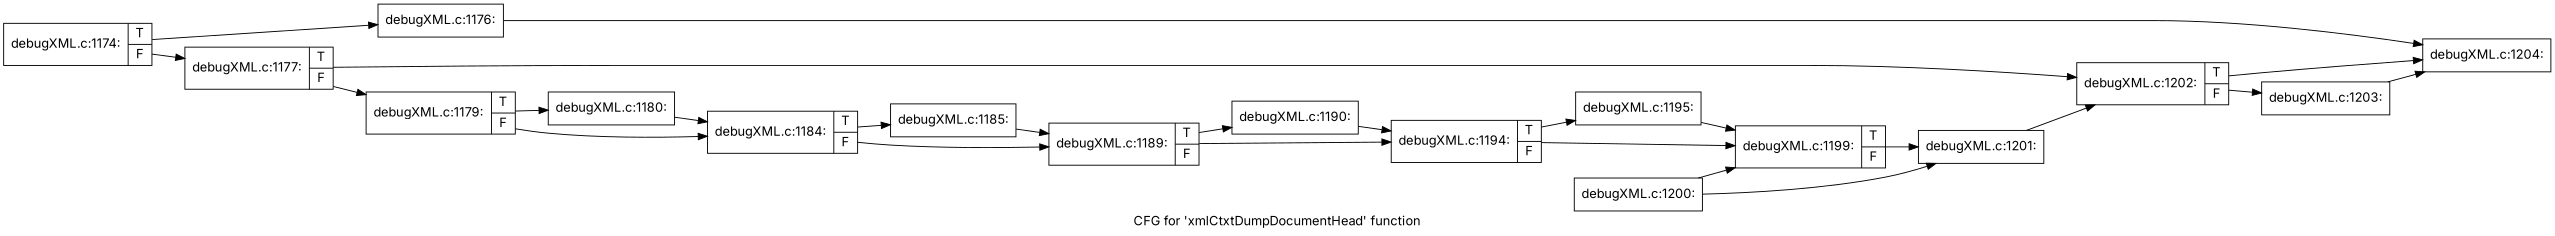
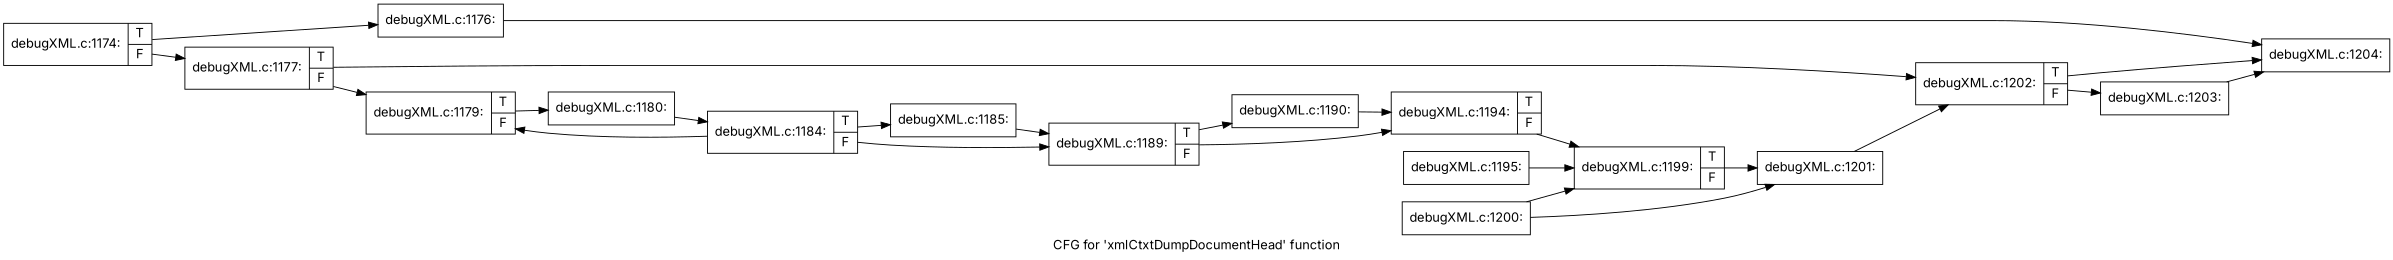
edge "debugXML.c:1194:" -> "debugXML.c:1195:": removed
edge "debugXML.c:1179:" -> "debugXML.c:1184:": reversed
